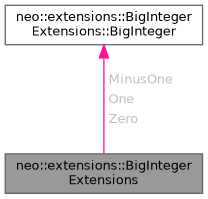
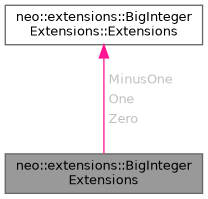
node "neo::extensions::BigInteger Extensions::BigInteger": label "neo::extensions::BigInteger Extensions::BigInteger" -> "neo::extensions::BigInteger Extensions::Extensions"
